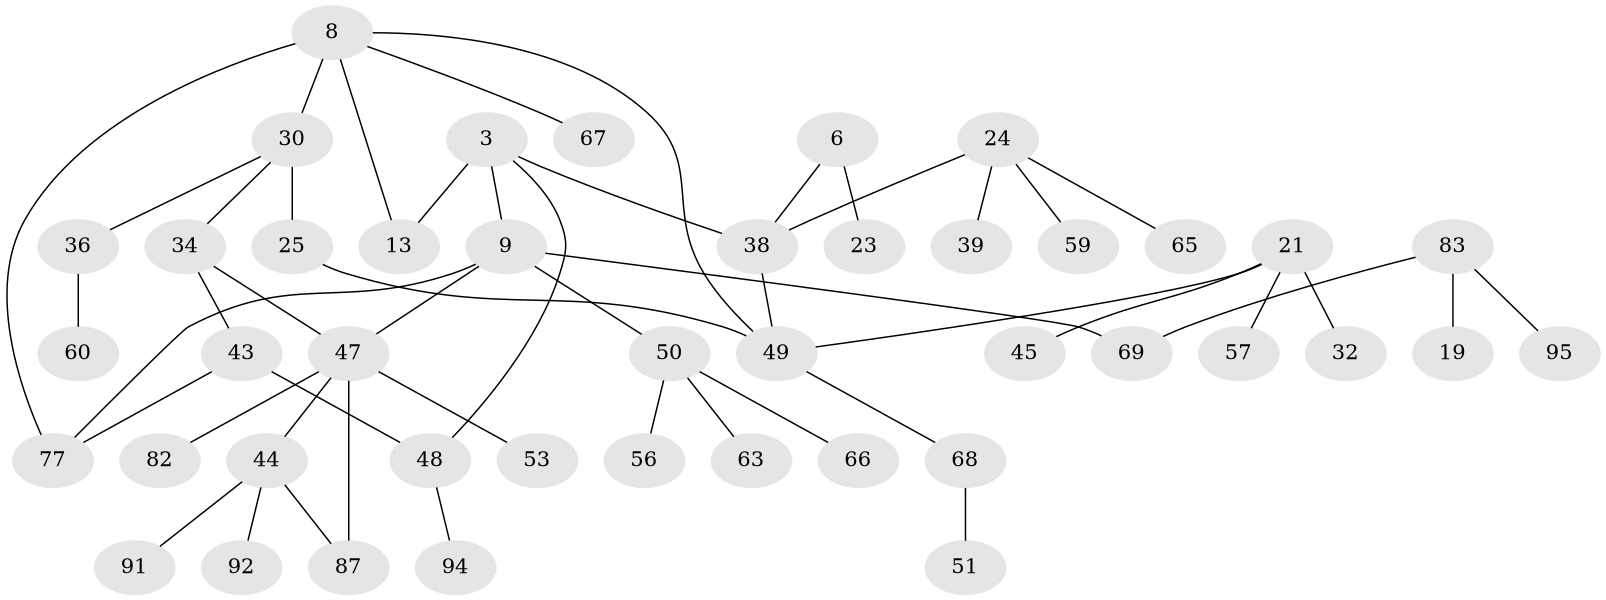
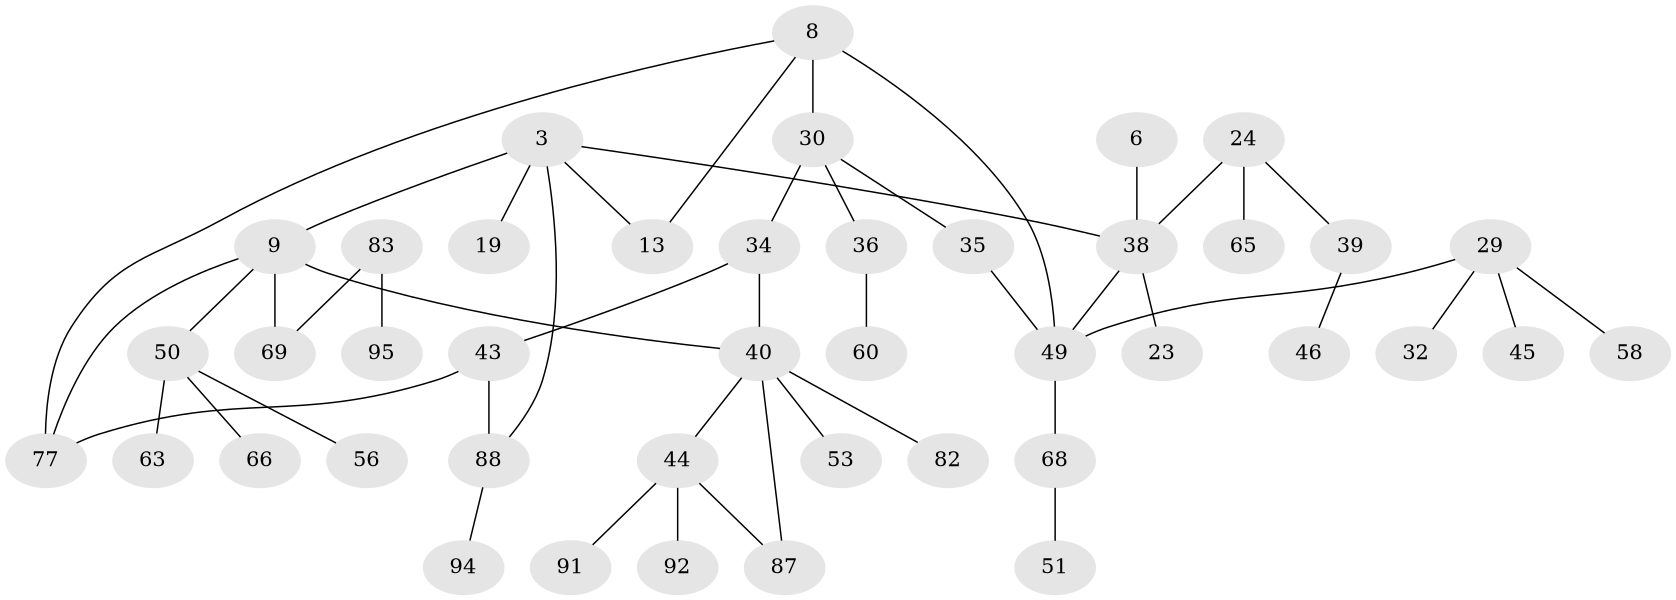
node "67": removed
edge "6" -- "23": now "38" -- "23"
node "25": label "25" -> "35"
node "59": removed
node "21": label "21" -> "29"
edge "83" -- "19": now "3" -- "19"
node "47": label "47" -> "40"
node "57": label "57" -> "58"
node "46": added
node "48": label "48" -> "88"
